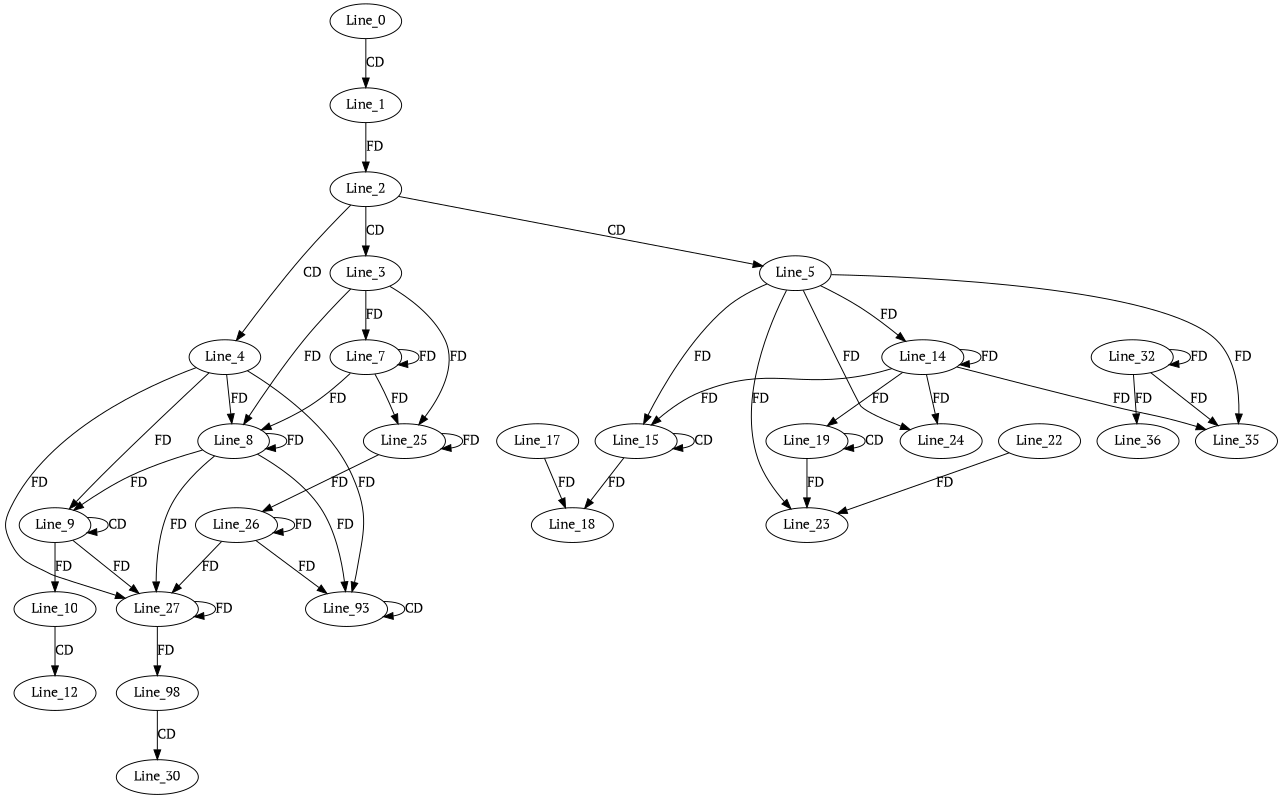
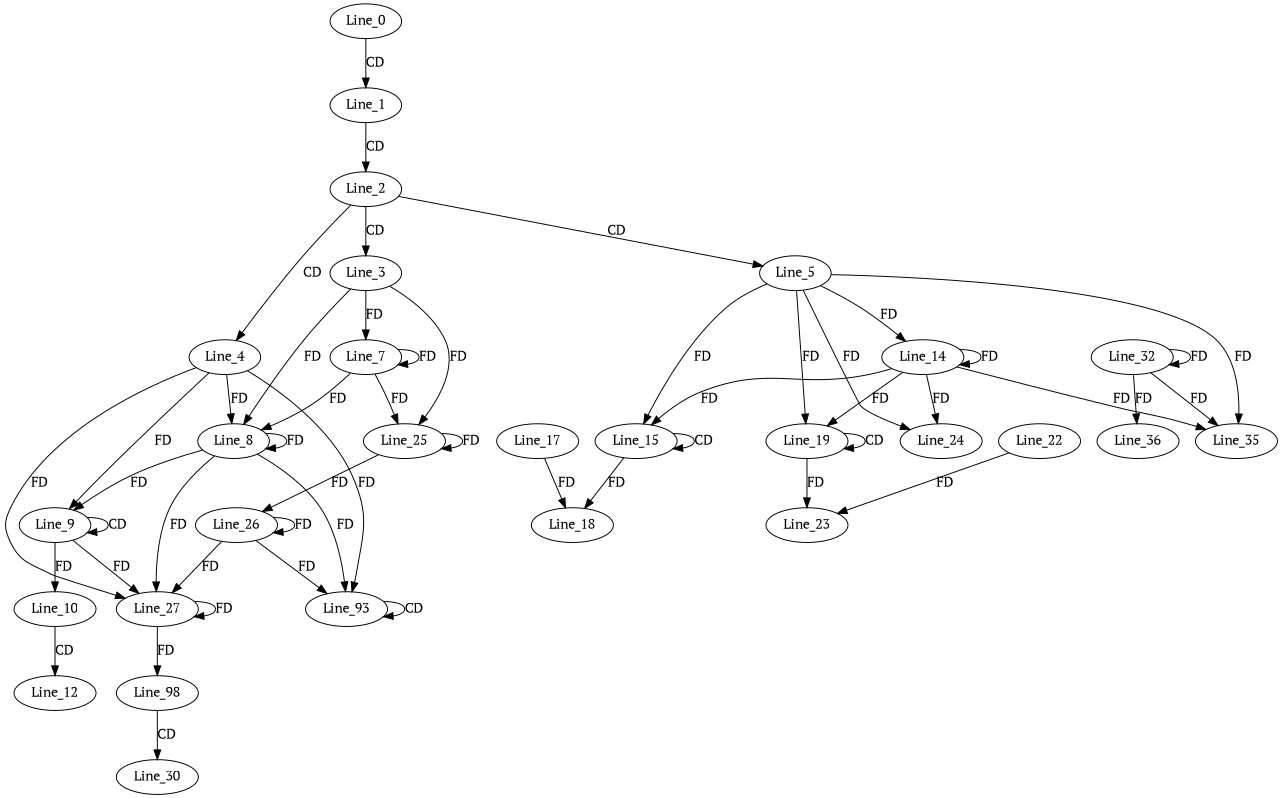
edge "Line_1" -> "Line_2": label "FD" -> "CD"
edge "Line_5" -> "Line_23": now "Line_5" -> "Line_19"
